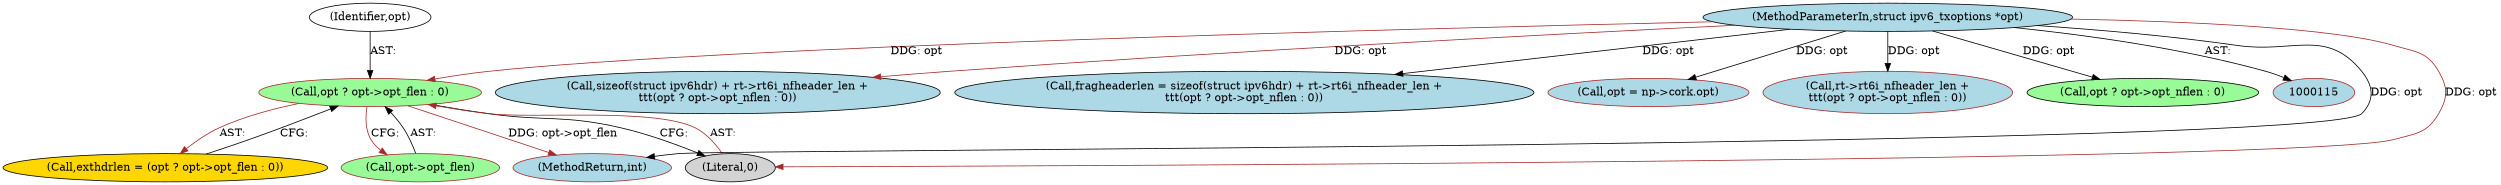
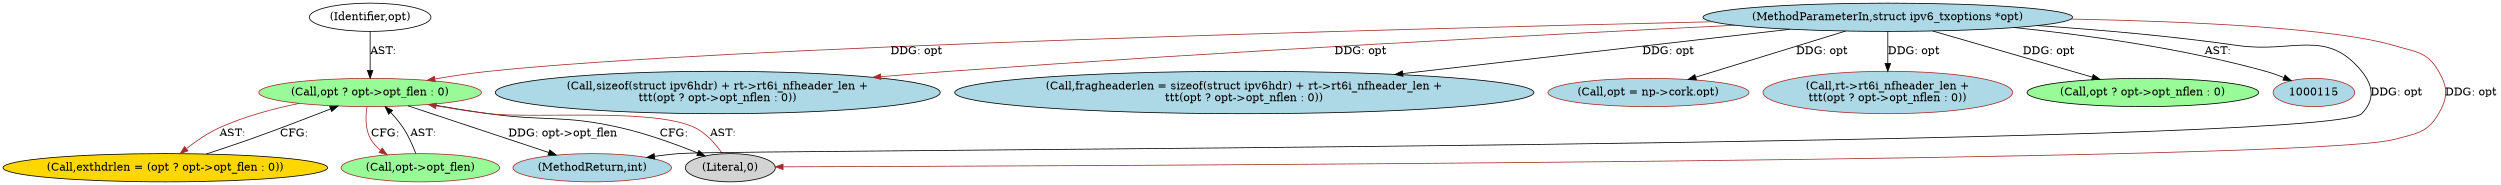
edge "(Call,opt ? opt->opt_flen : 0)" -> "(MethodReturn,int)": color brown -> black
